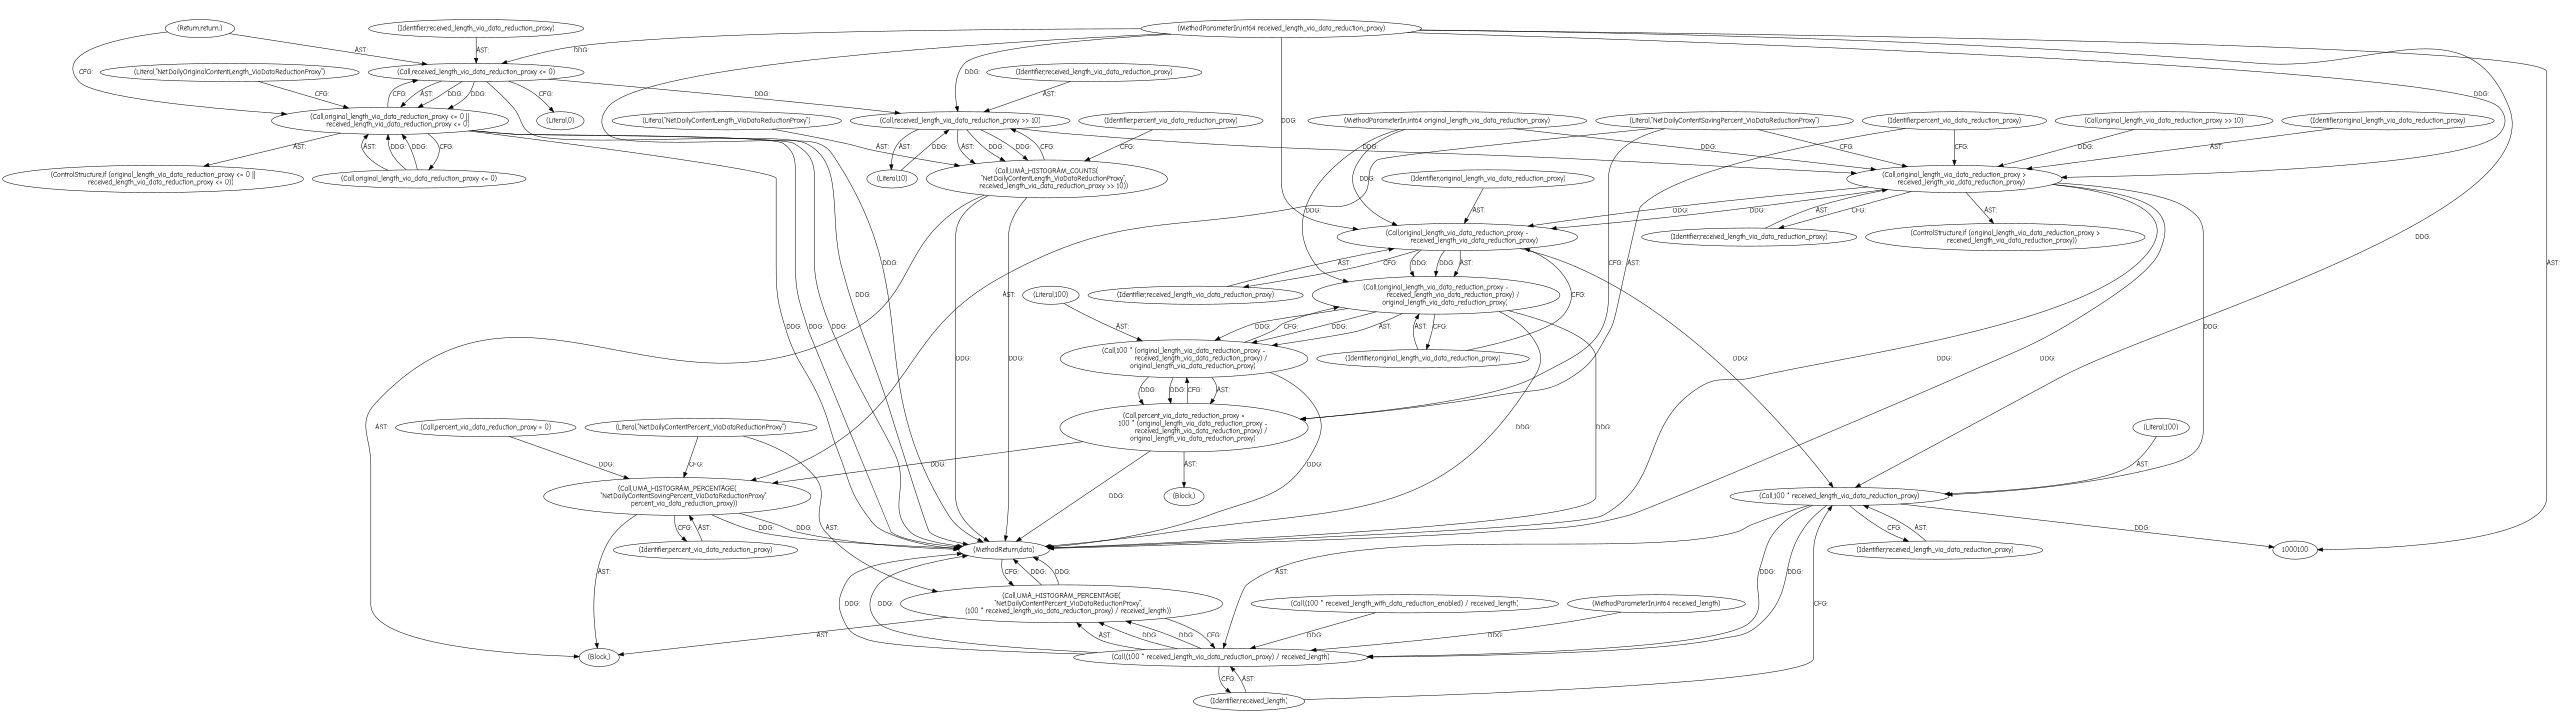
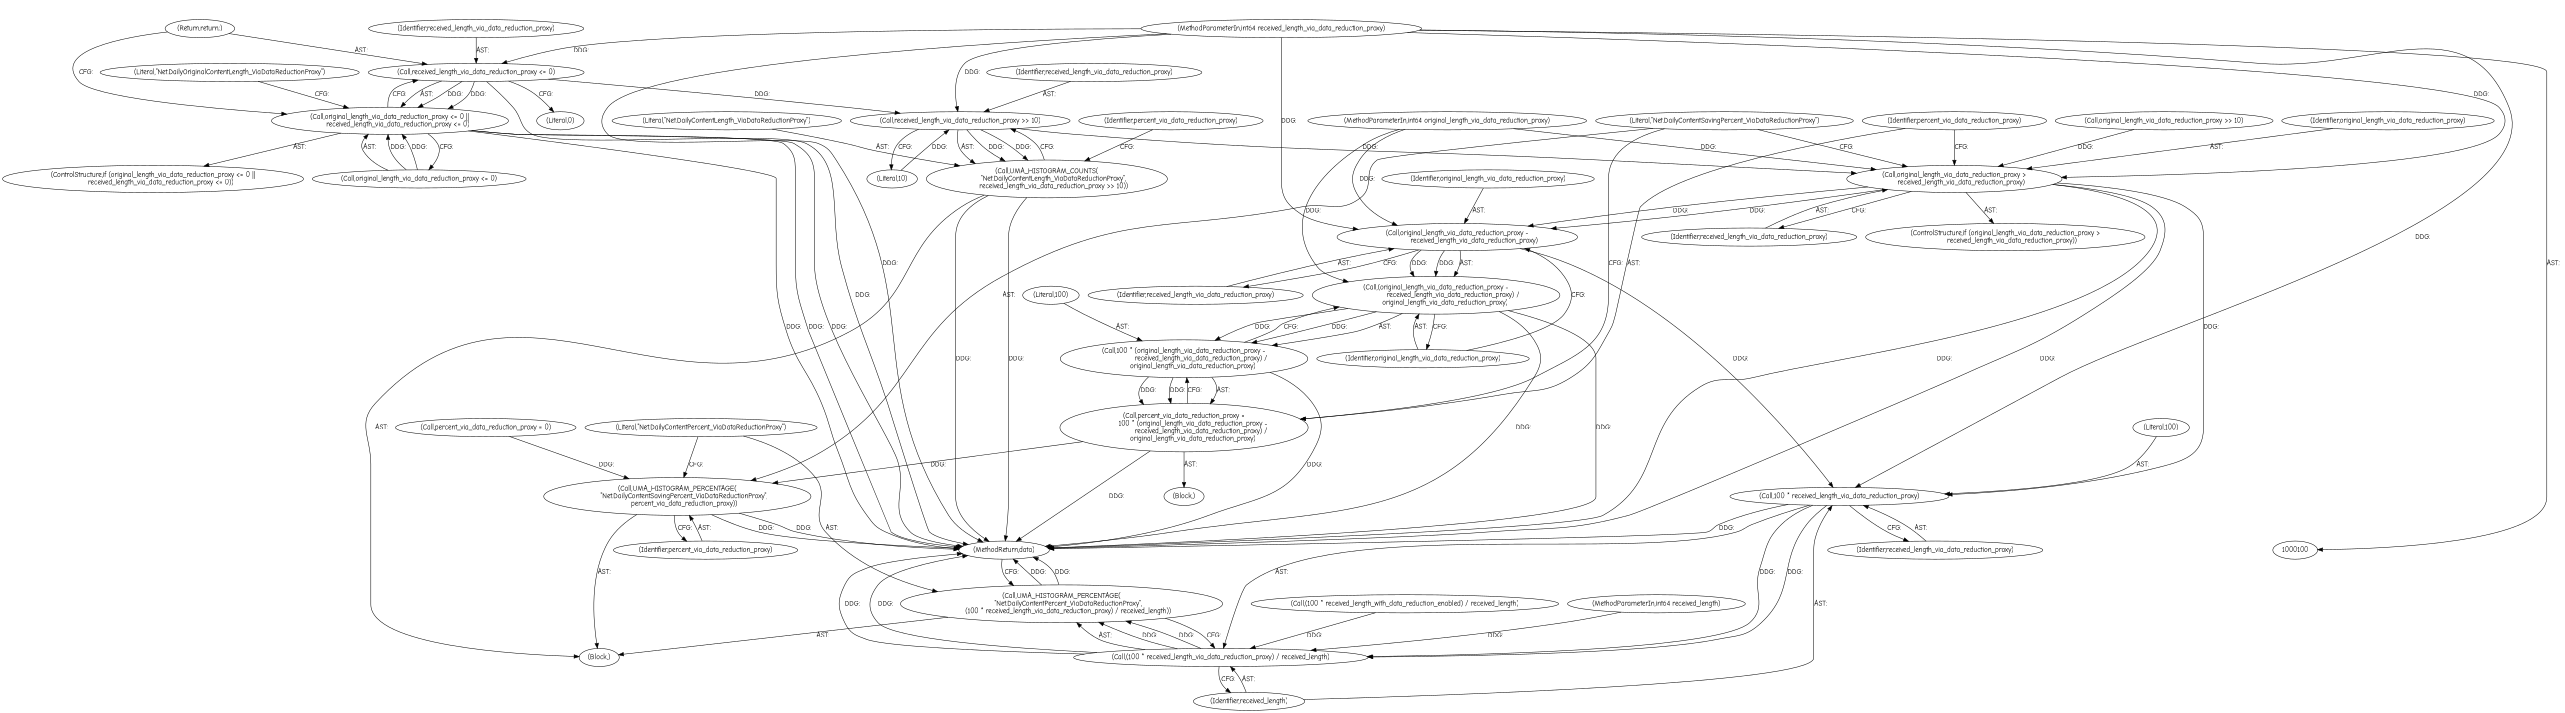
edge "(Call,received_length_via_data_reduction_proxy >> 10)" -> "(Literal,10)": label "AST: " -> "CFG: "
edge "(Call,100 * received_length_via_data_reduction_proxy)" -> "1000100": now "(Call,100 * received_length_via_data_reduction_proxy)" -> "(MethodReturn,data)"
edge "(Identifier,received_length)" -> "(Call,100 * received_length_via_data_reduction_proxy)": label "CFG: " -> "AST: "
